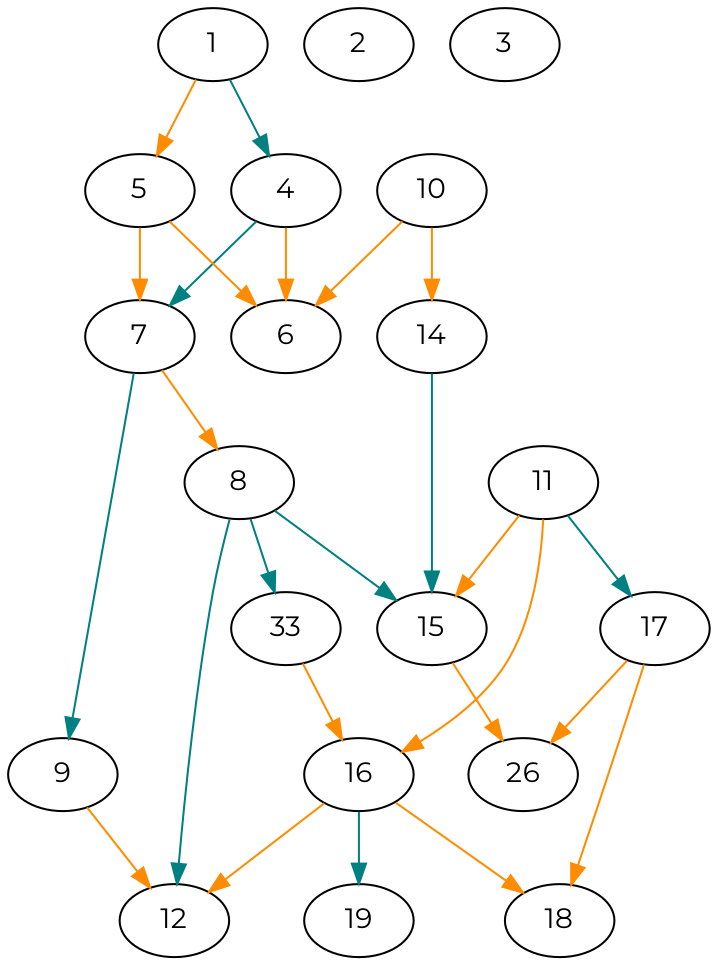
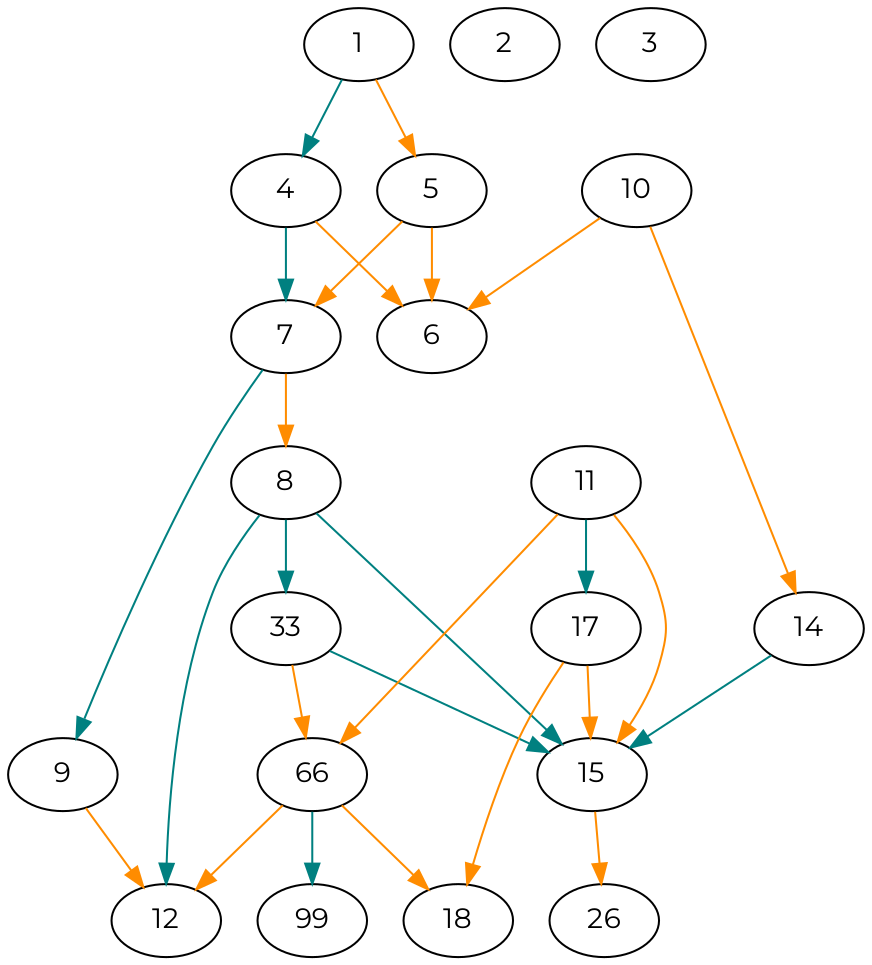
edge "17" -> "26": now "17" -> "15"
edge "33" -> "15": added
node "16": label "16" -> "66"
node "19": label "19" -> "99"
